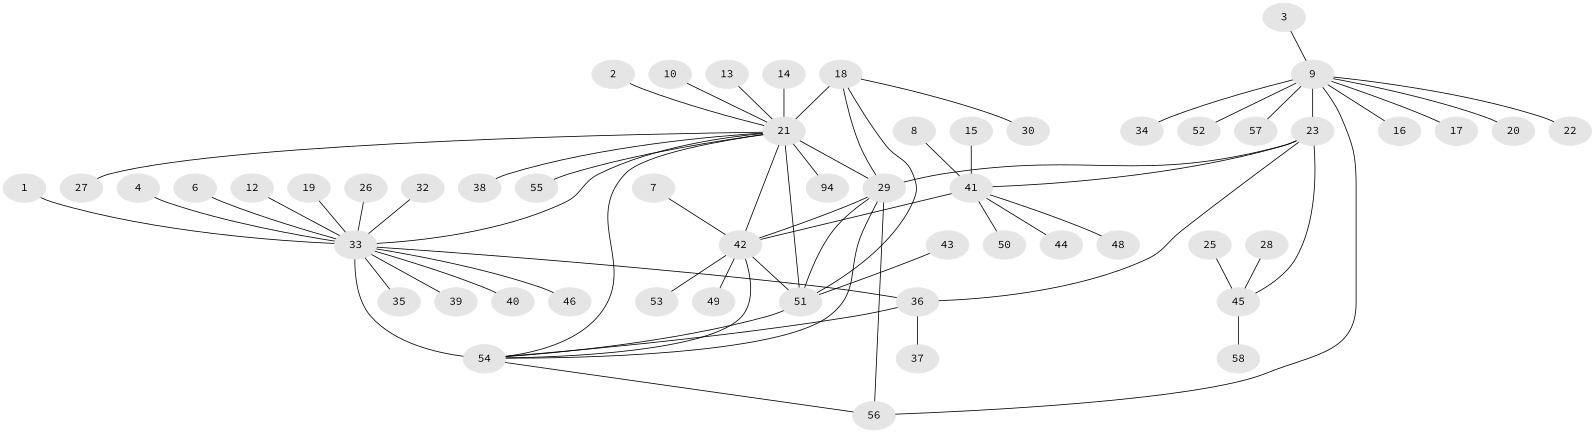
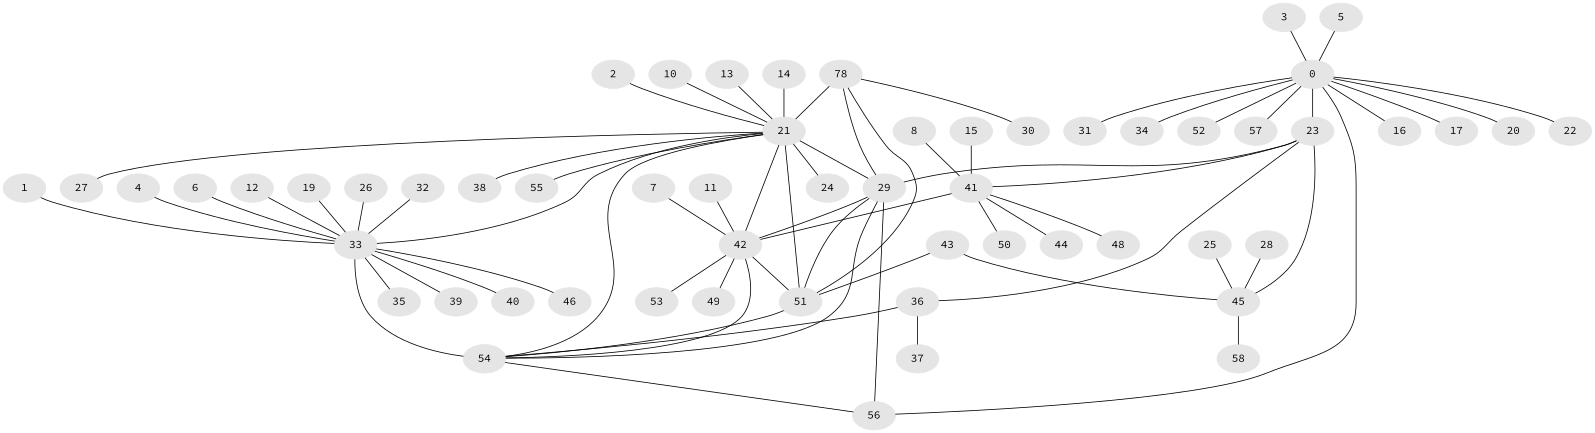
node "5": added
node "18": label "18" -> "78"
node "9": label "9" -> "0"
node "31": added
node "11": added
node "94": label "94" -> "24"
edge "33" -- "36": removed
edge "43" -- "45": added
